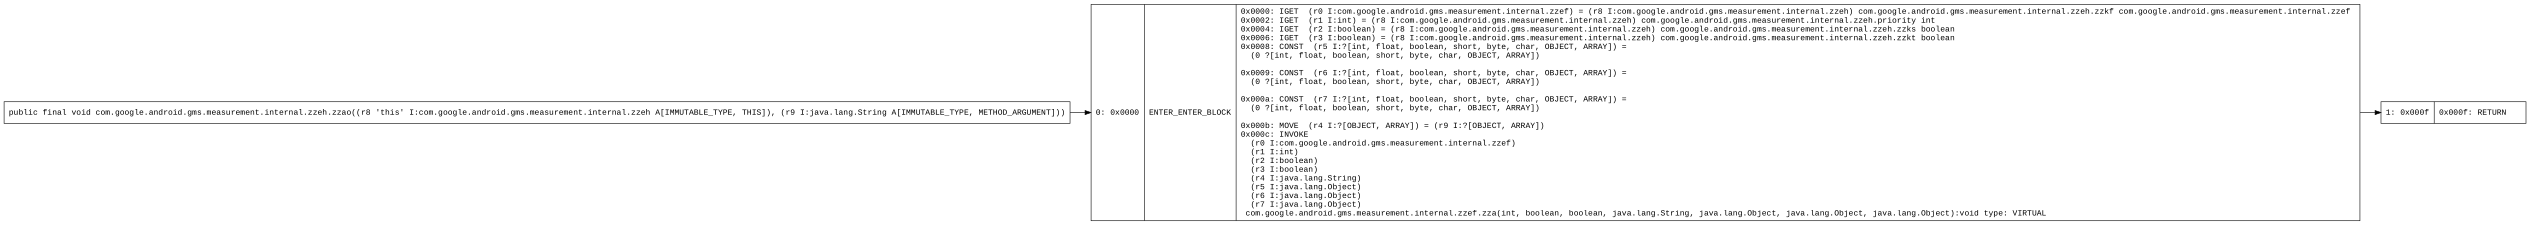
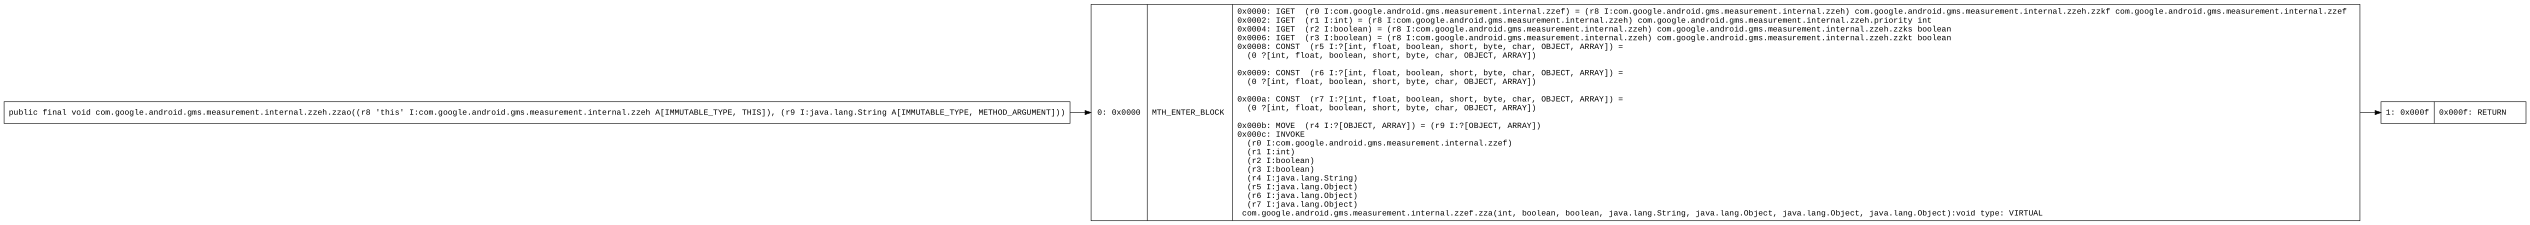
node "0: 0x0000": text "ENTER_ENTER_BLOCK" -> "MTH_ENTER_BLOCK"
